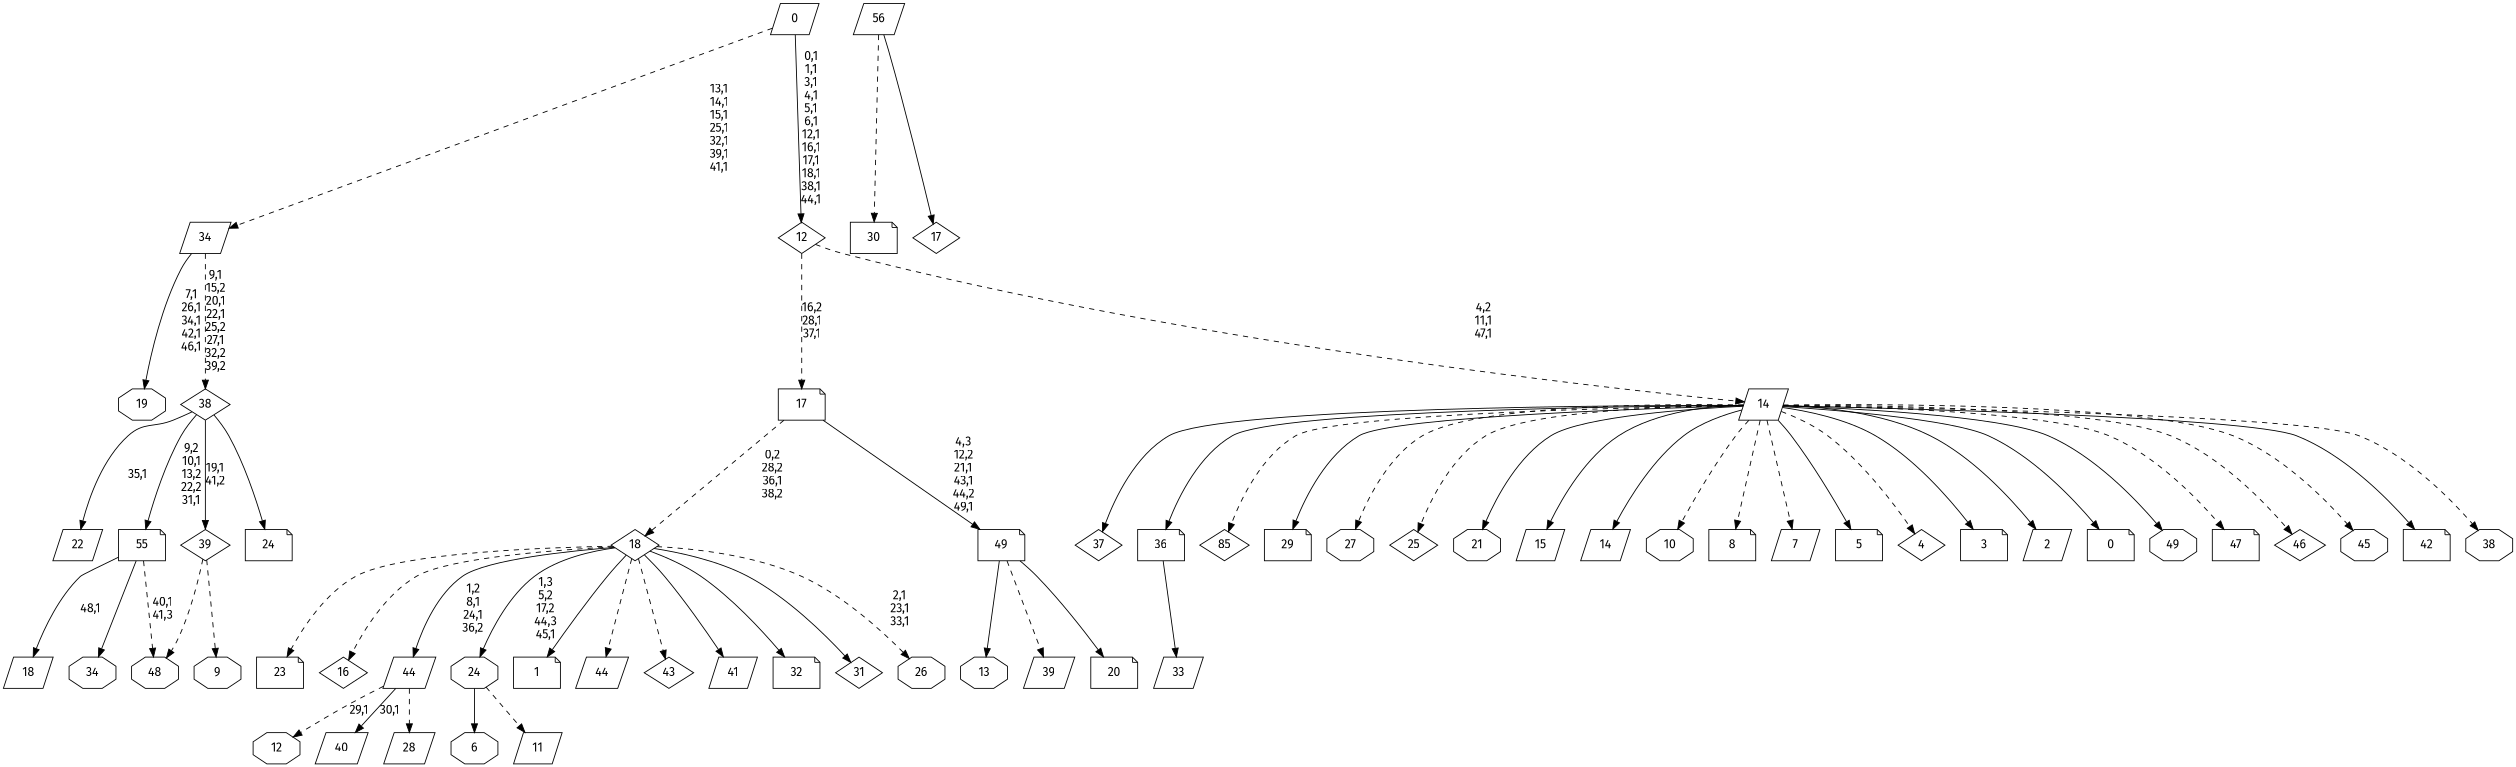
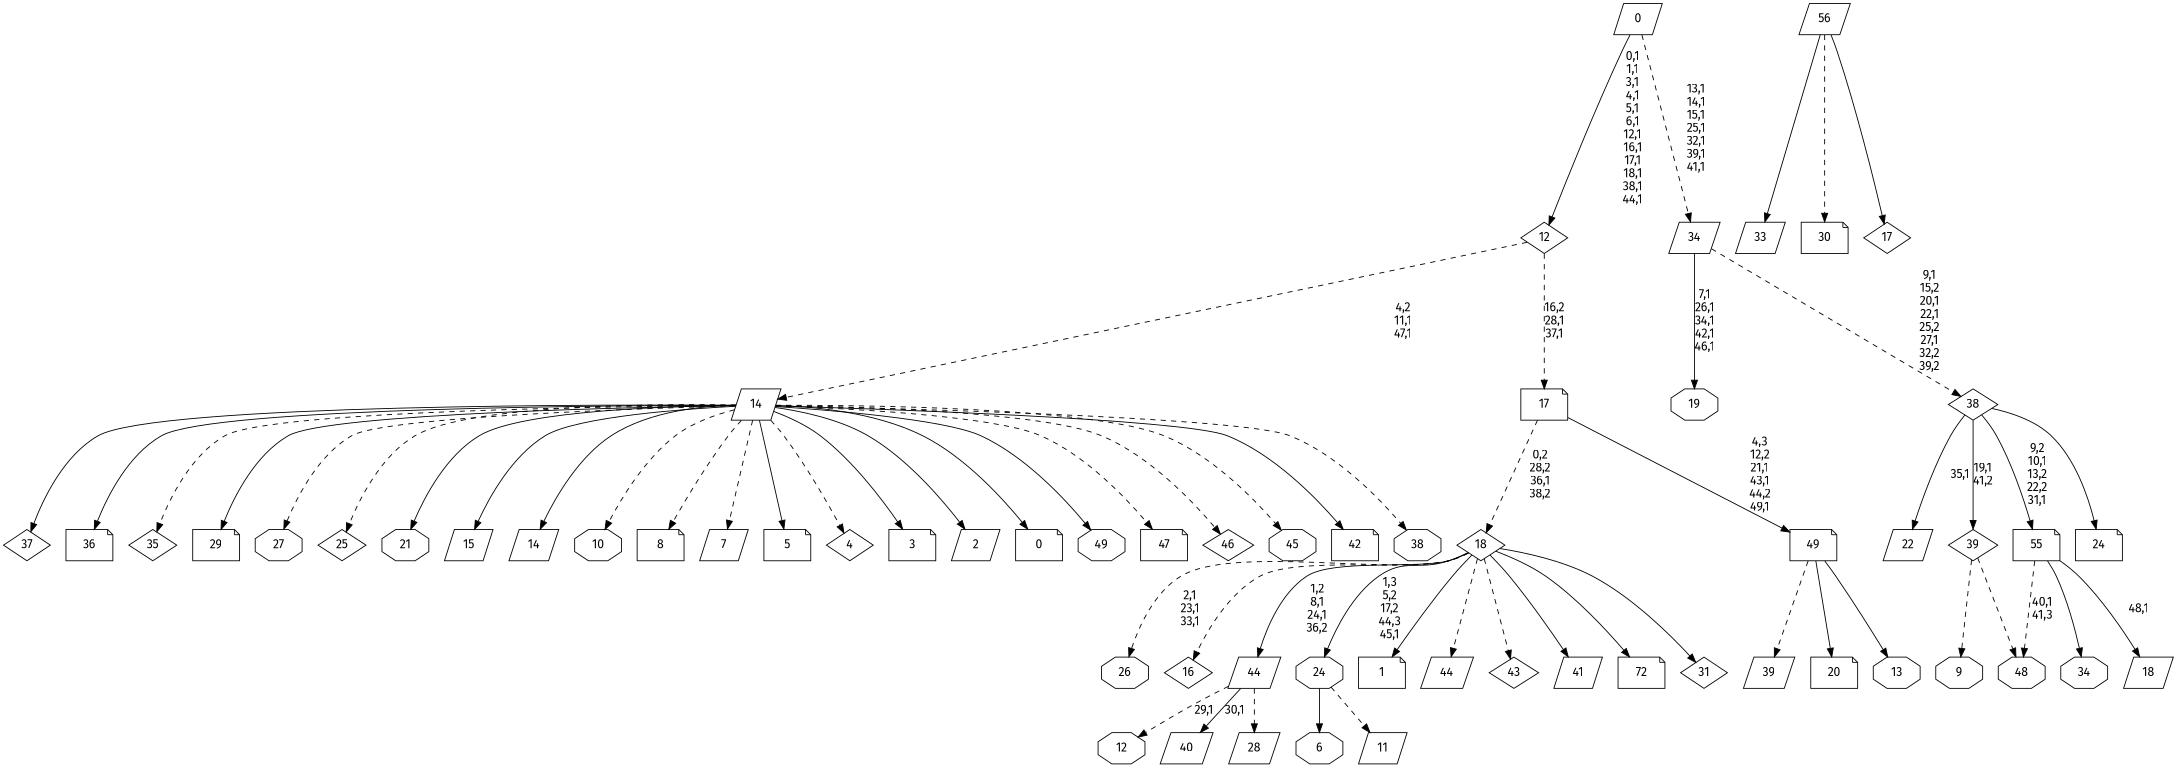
node "85": label "85" -> "35"
edge "36" -> "33": now "56" -> "33"
node "23": removed
node "32": label "32" -> "72"
